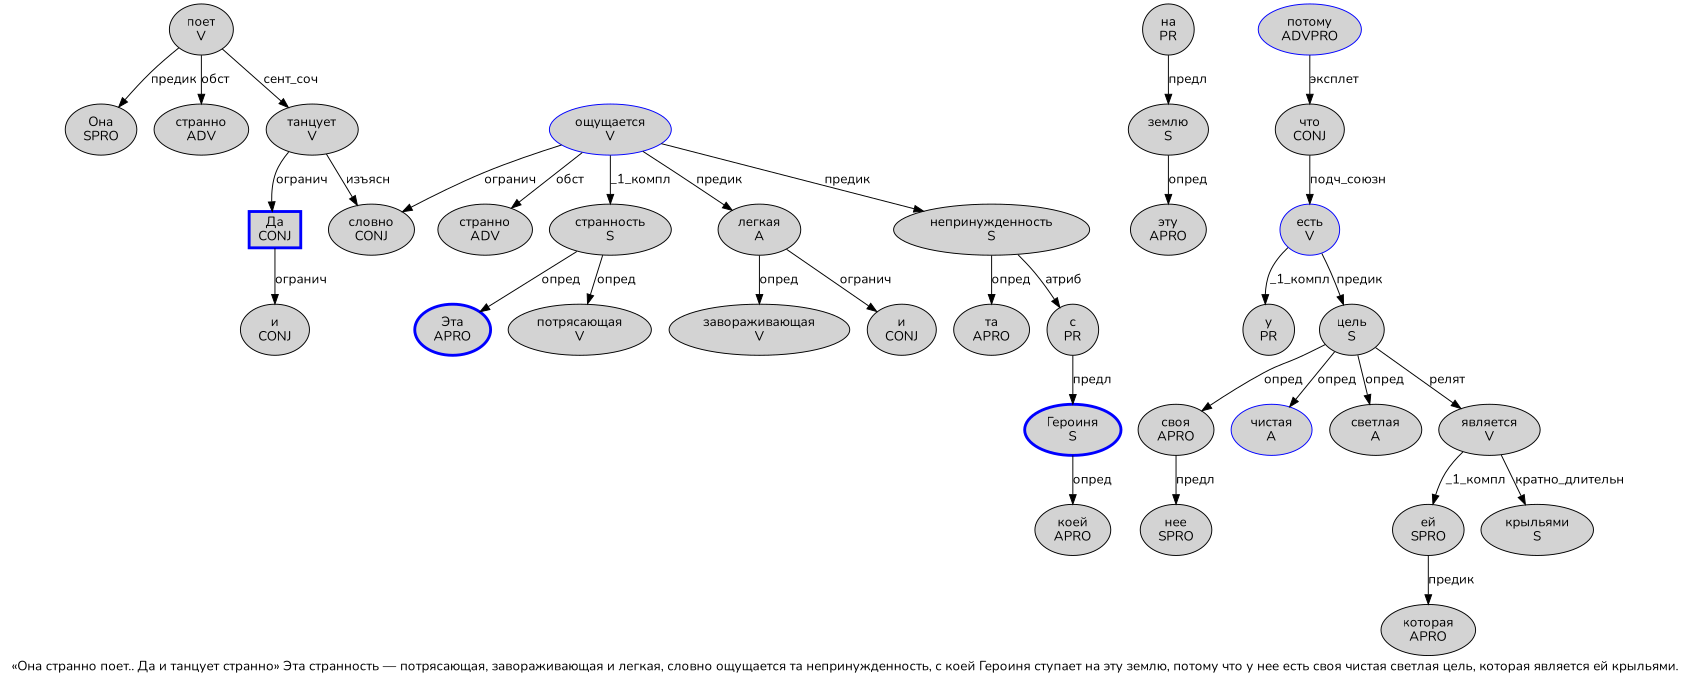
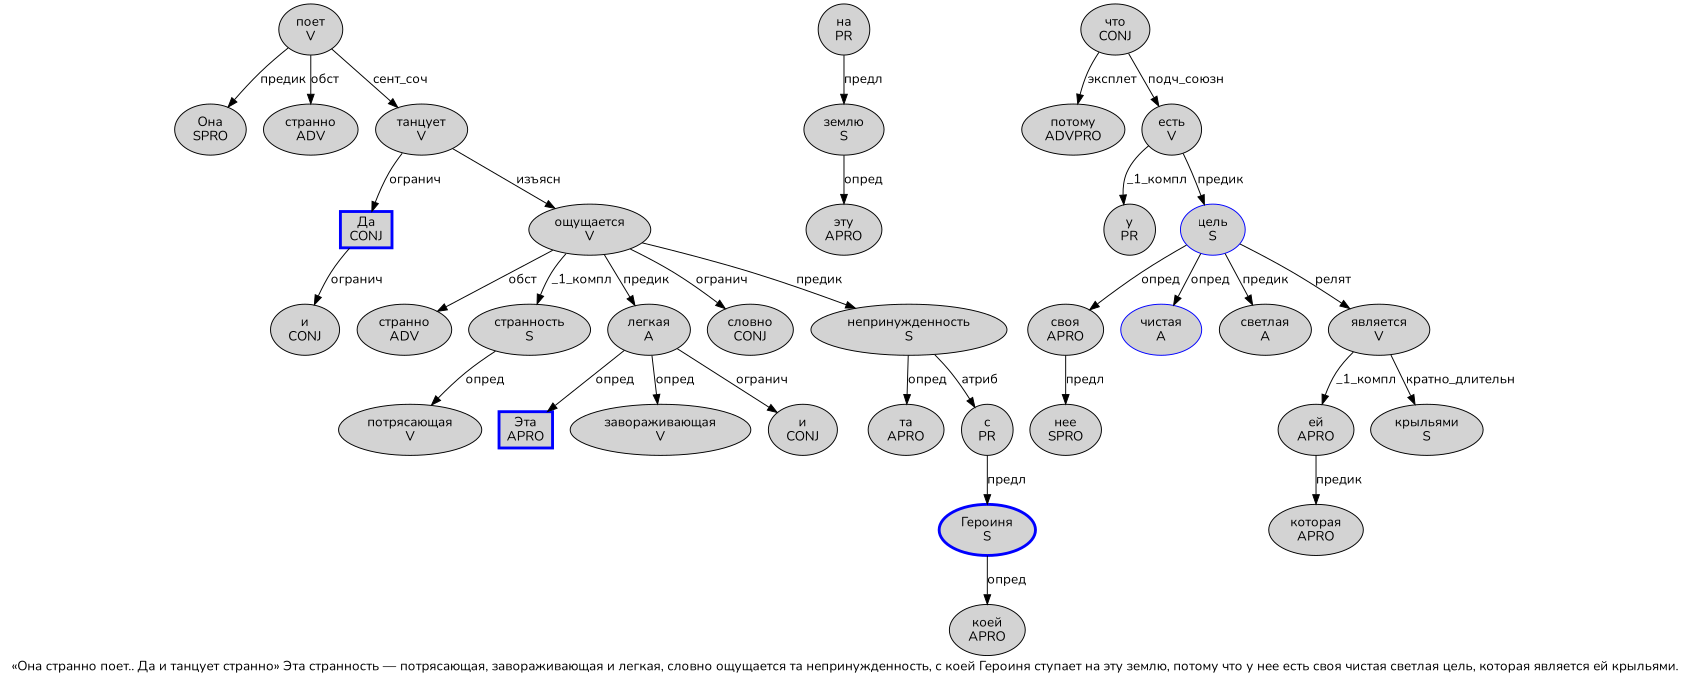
node "потому ADVPRO": color blue -> black
edge "потому ADVPRO" -> "что CONJ": reversed
node "ощущается V": color blue -> black
edge "танцует V" -> "словно CONJ": now "танцует V" -> "ощущается V"
node "есть V": color blue -> black
edge "странность S" -> "Эта APRO": now "легкая A" -> "Эта APRO"
node "Эта APRO": shape ellipse -> box
node "цель S": color black -> blue
edge "цель S" -> "светлая A": label "опред" -> "предик"
node "ей SPRO": label "ей SPRO" -> "ей APRO"
